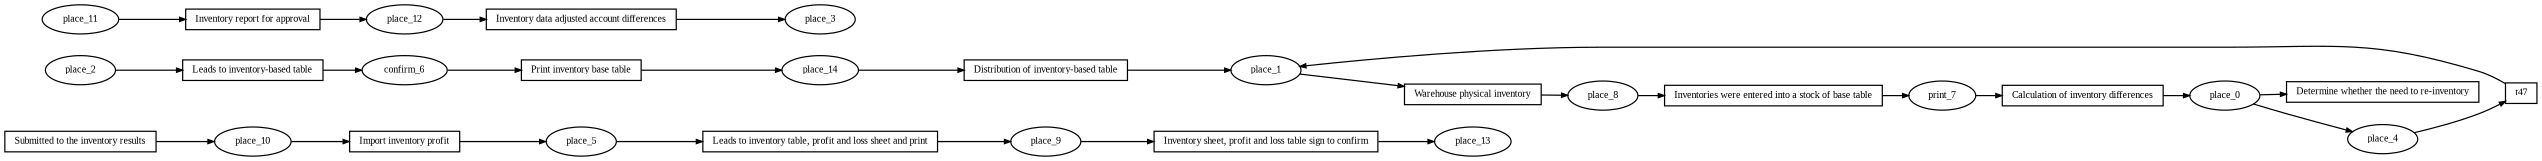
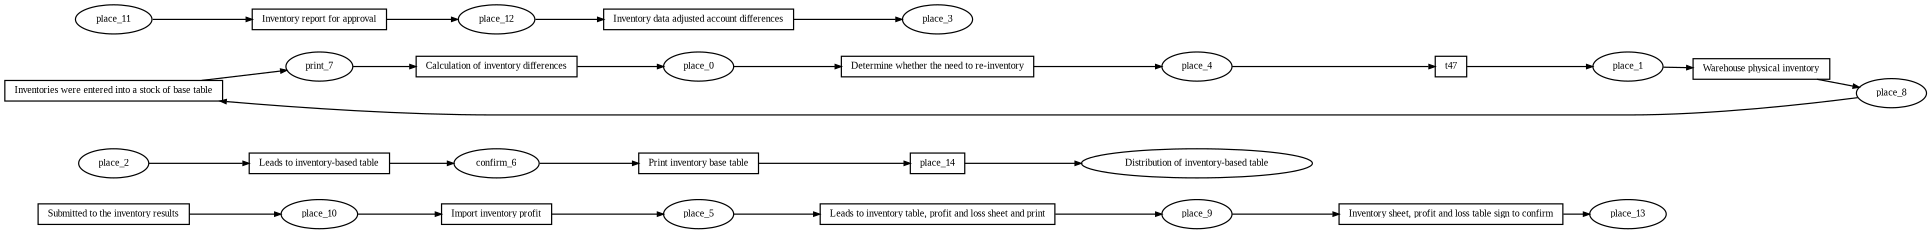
node "place_14": shape ellipse -> box
node "Distribution of inventory-based table": shape box -> ellipse
edge "Distribution of inventory-based table" -> "place_1": removed
edge "place_0" -> "place_4": now "Determine whether the need to re-inventory" -> "place_4"
